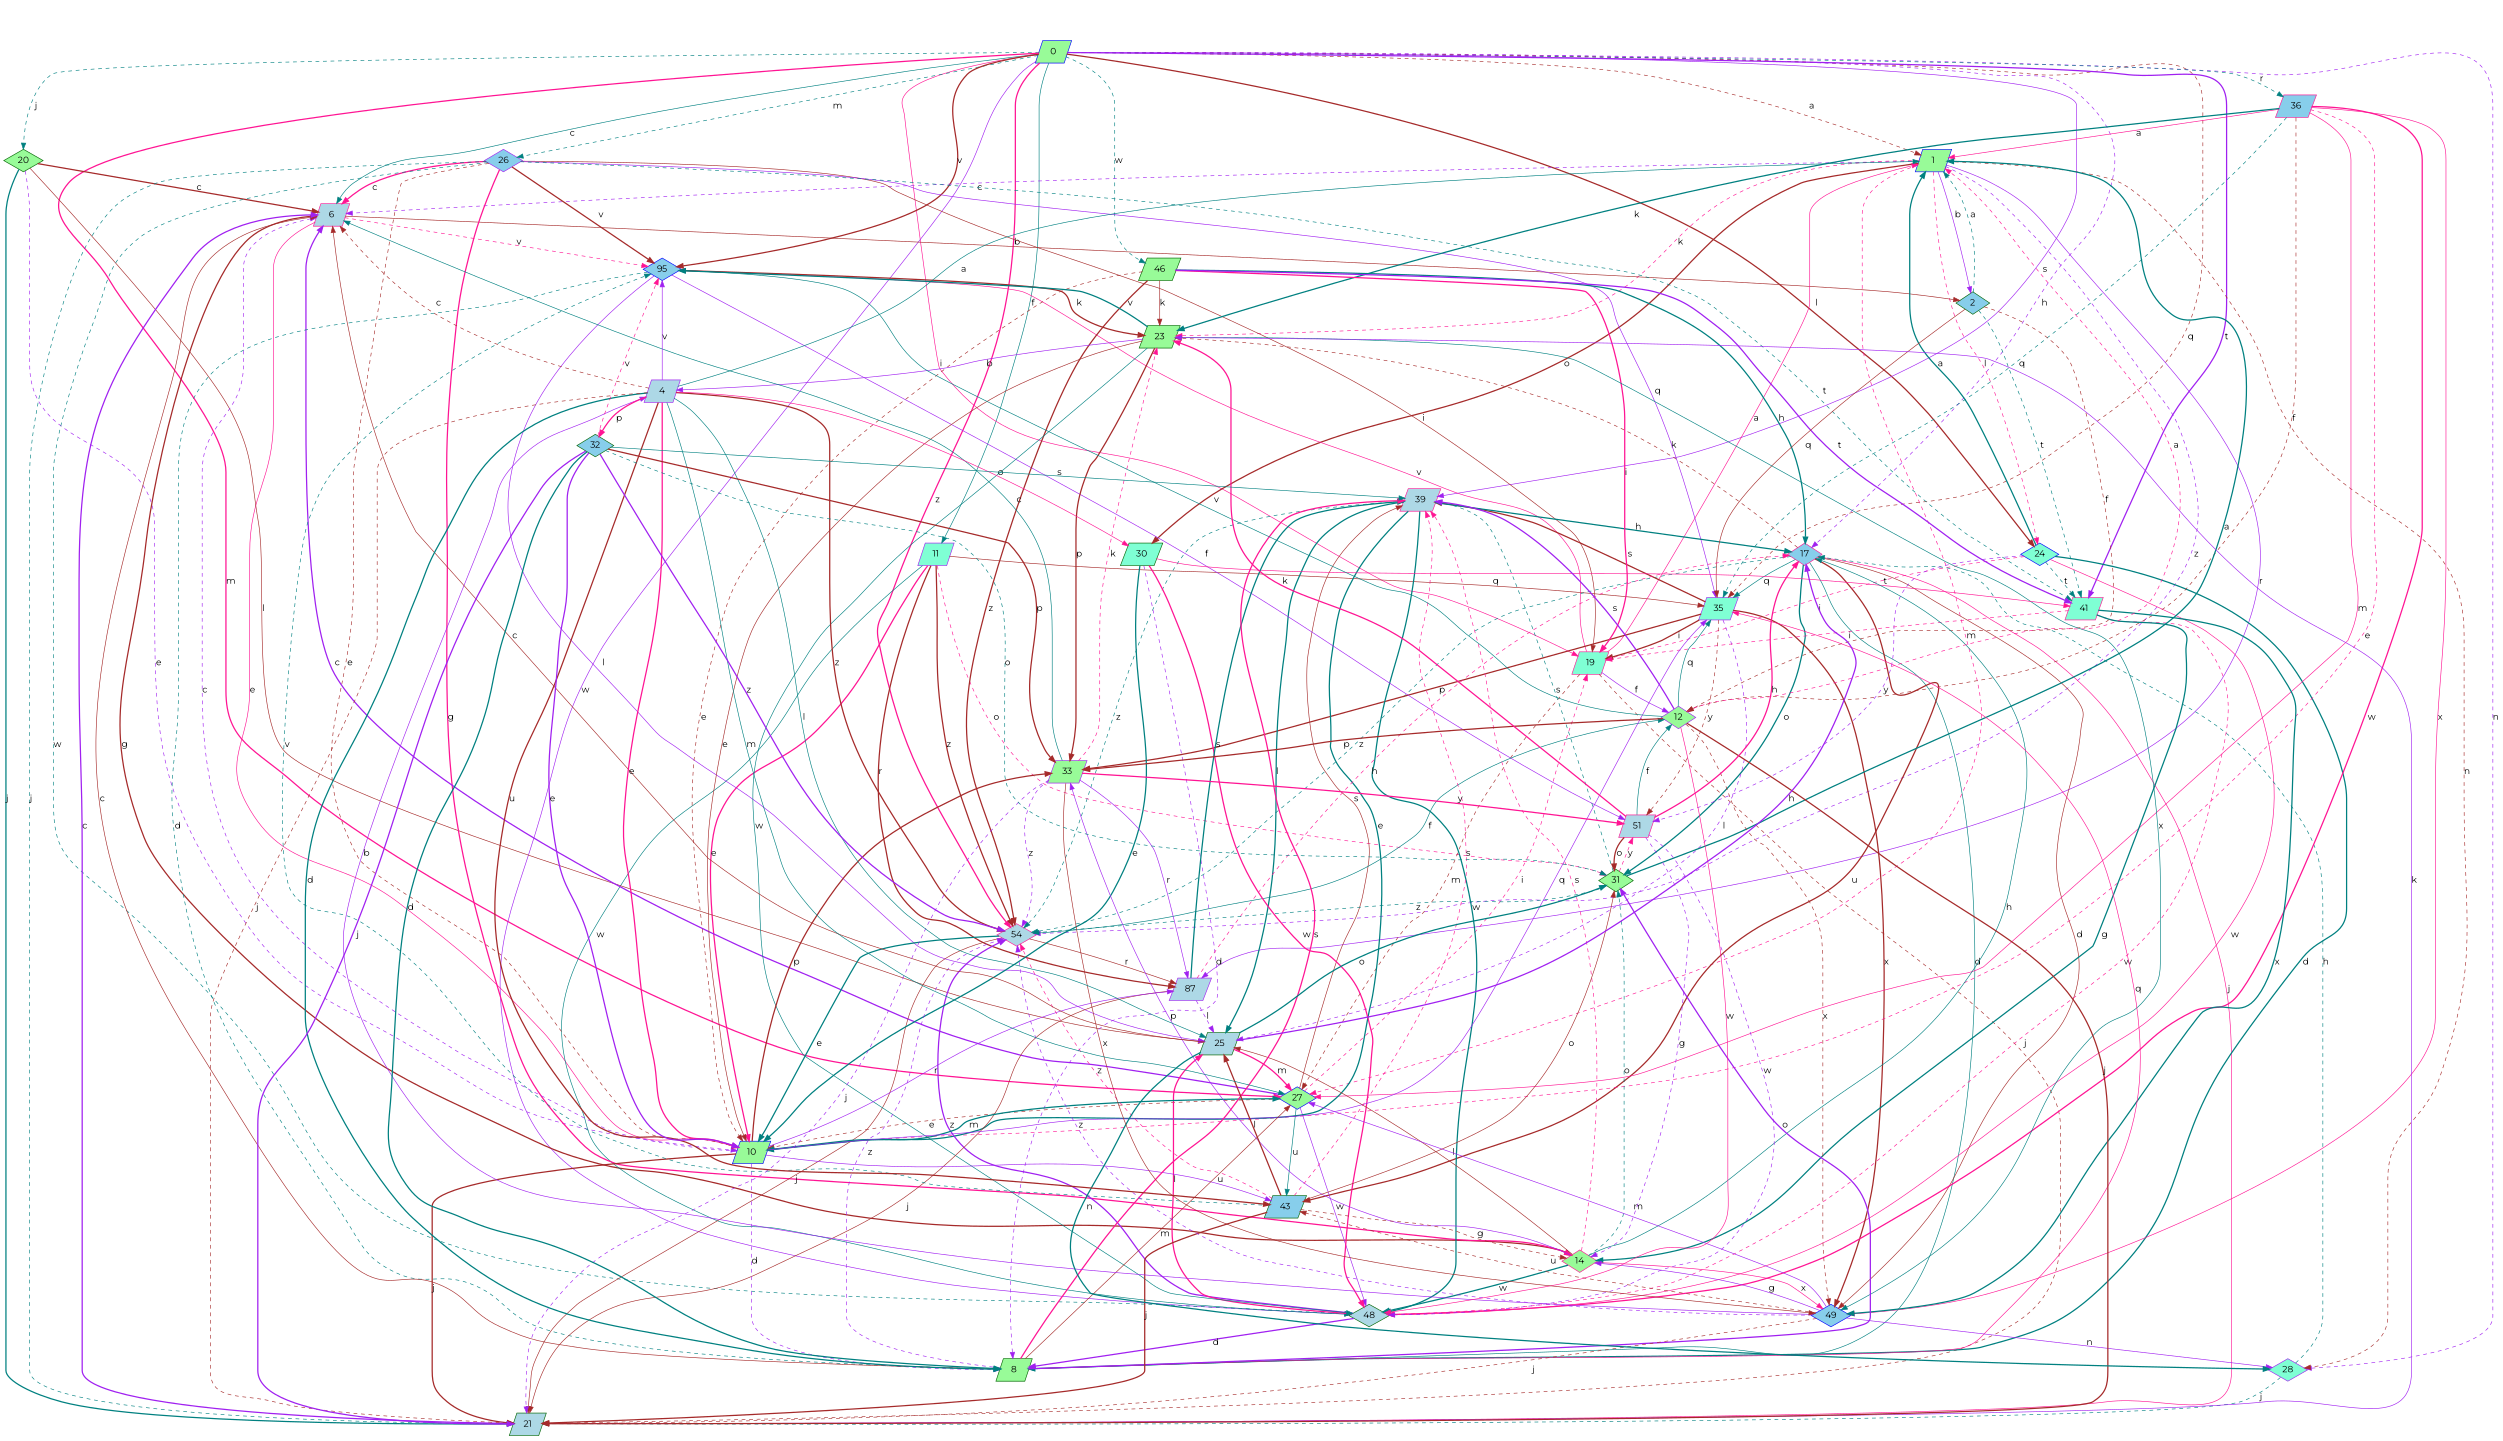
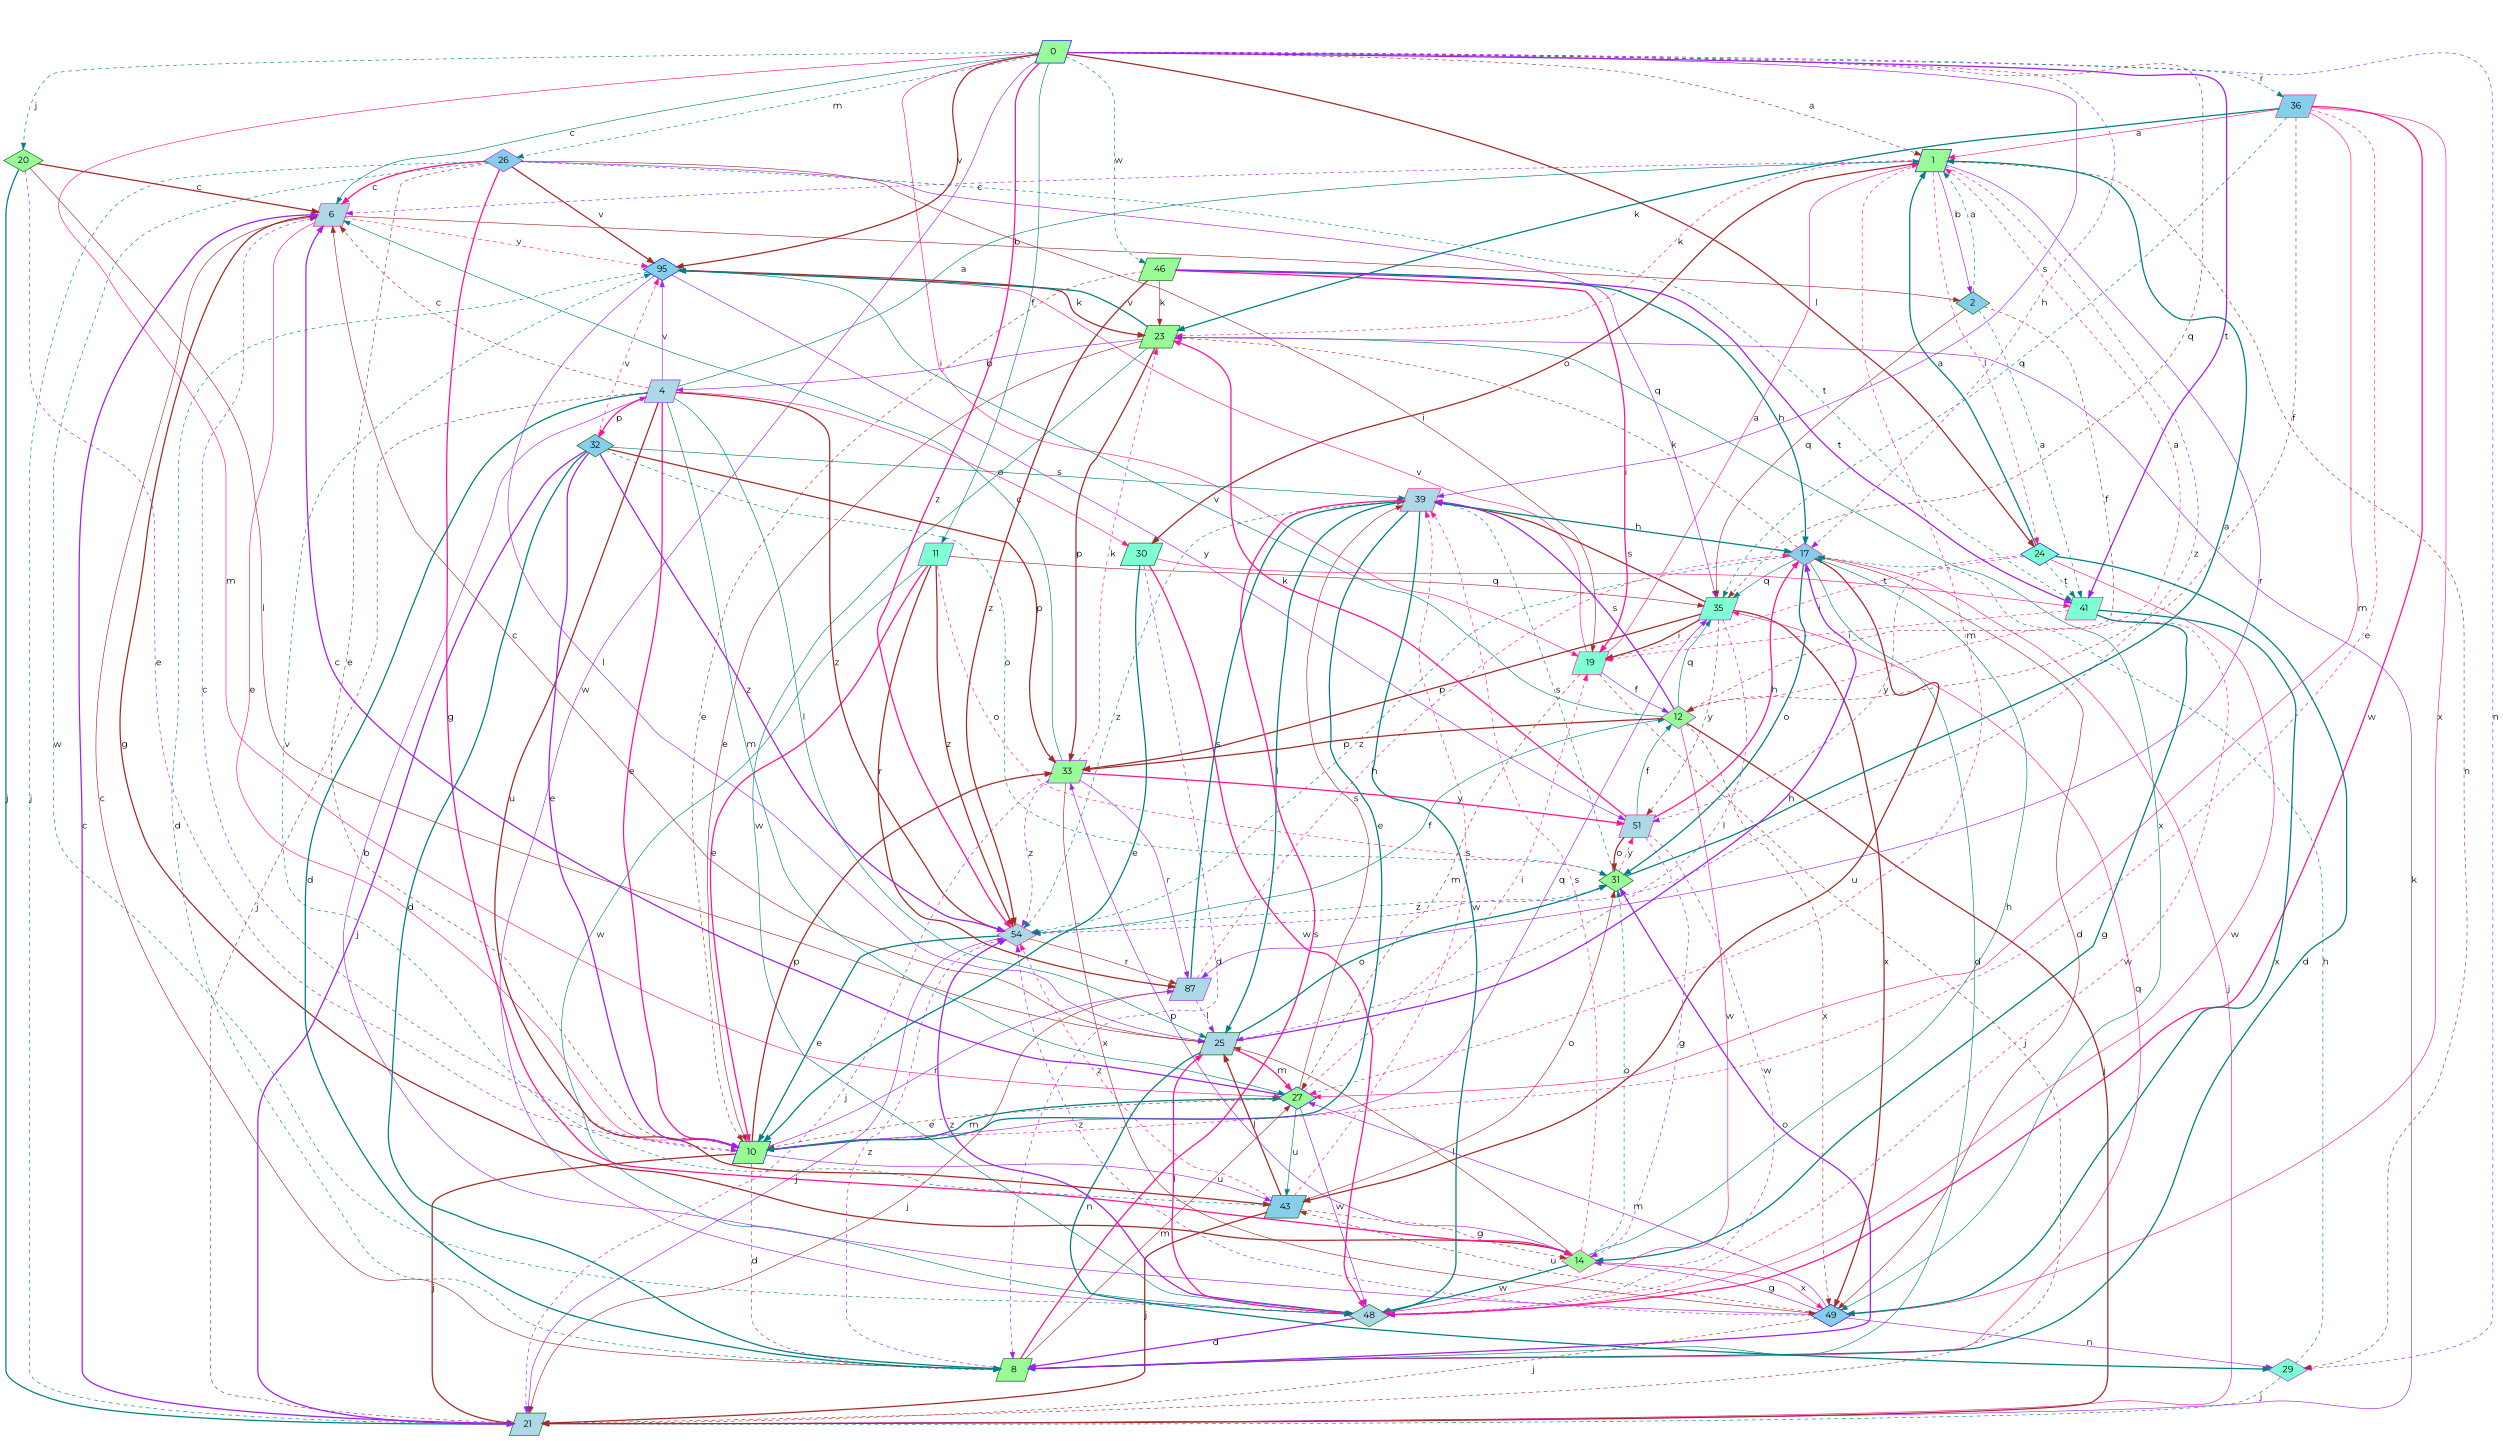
edge "2" -> "41": label "t" -> "a"
edge "0" -> "27": style bold -> solid
edge "95" -> "51": label "f" -> "y"
edge "54" -> "21": color brown -> purple
node "28": label "28" -> "29"
